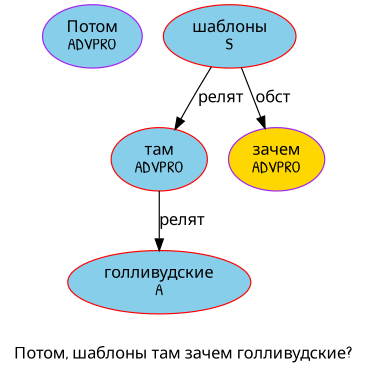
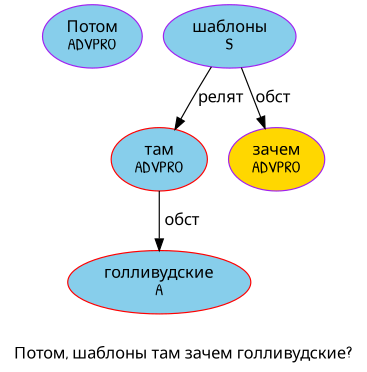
node "шаблоны S": color red -> purple
edge "там ADVPRO" -> "голливудские A": label "релят" -> "обст"
